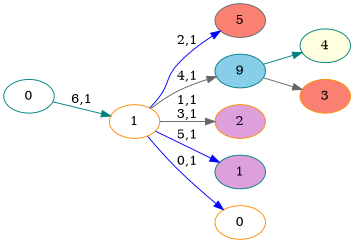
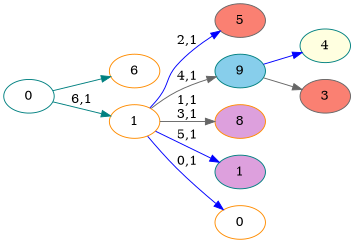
edge "9" -> "4": color teal -> blue
node "6": added
node "3": color darkorange -> gray40
node "2": label "2" -> "8"
